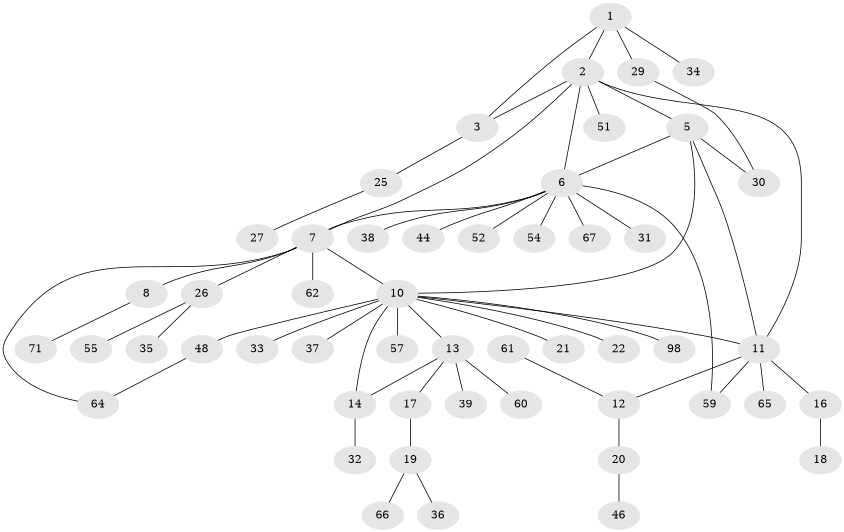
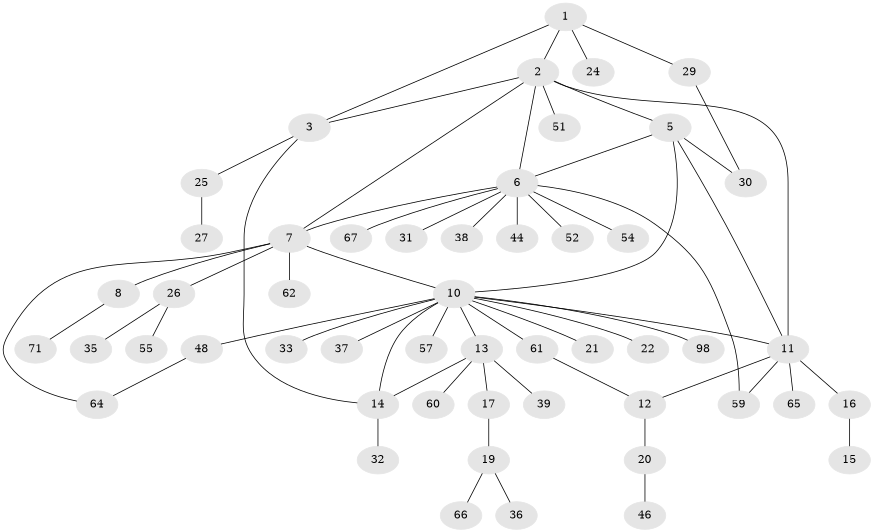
node "34": label "34" -> "24"
edge "3" -- "14": added
edge "10" -- "61": added
node "18": label "18" -> "15"
